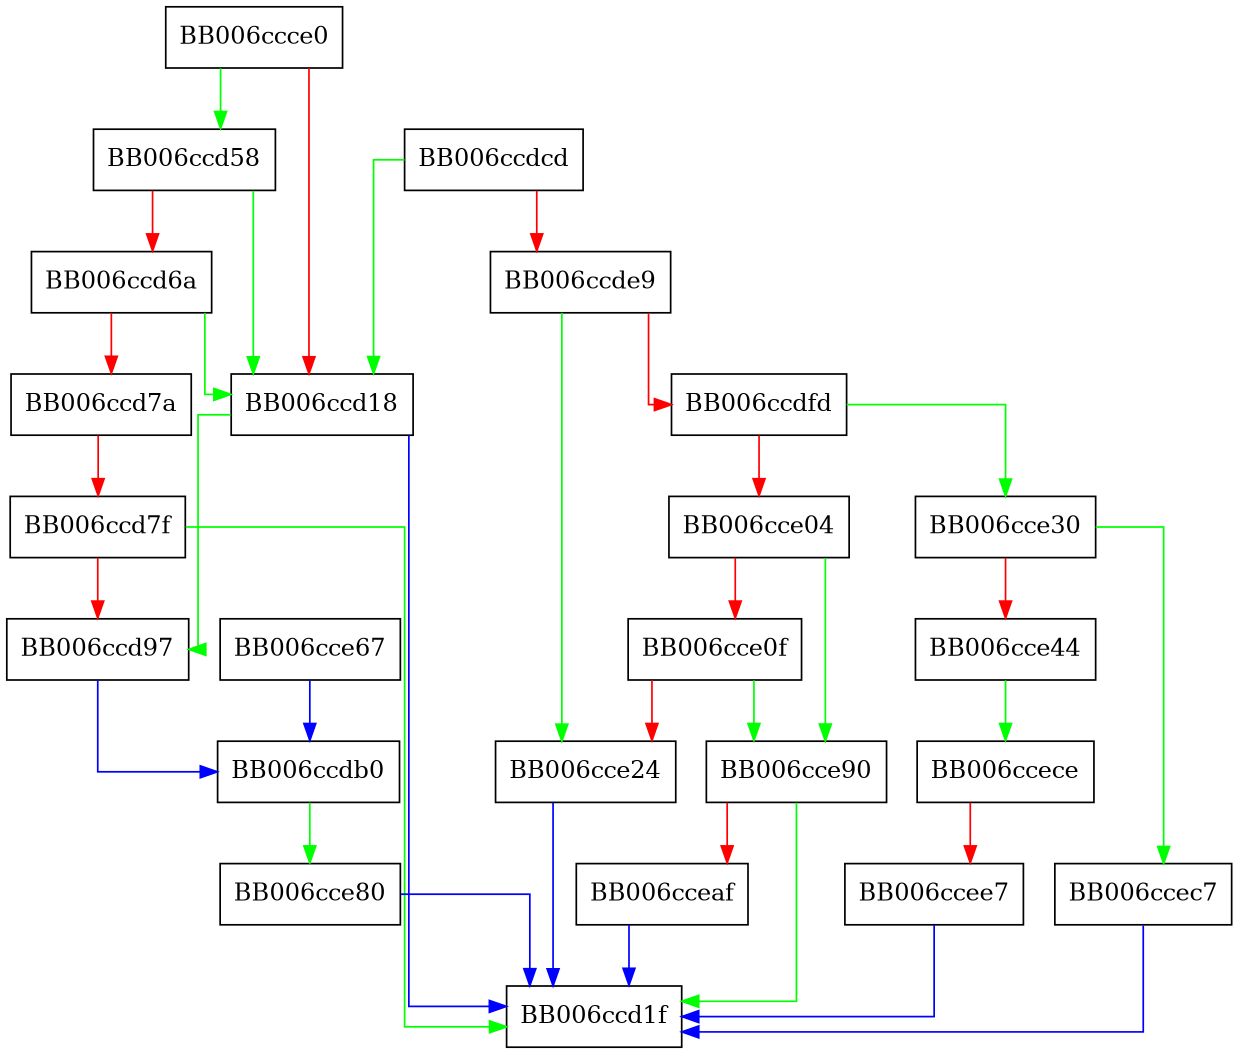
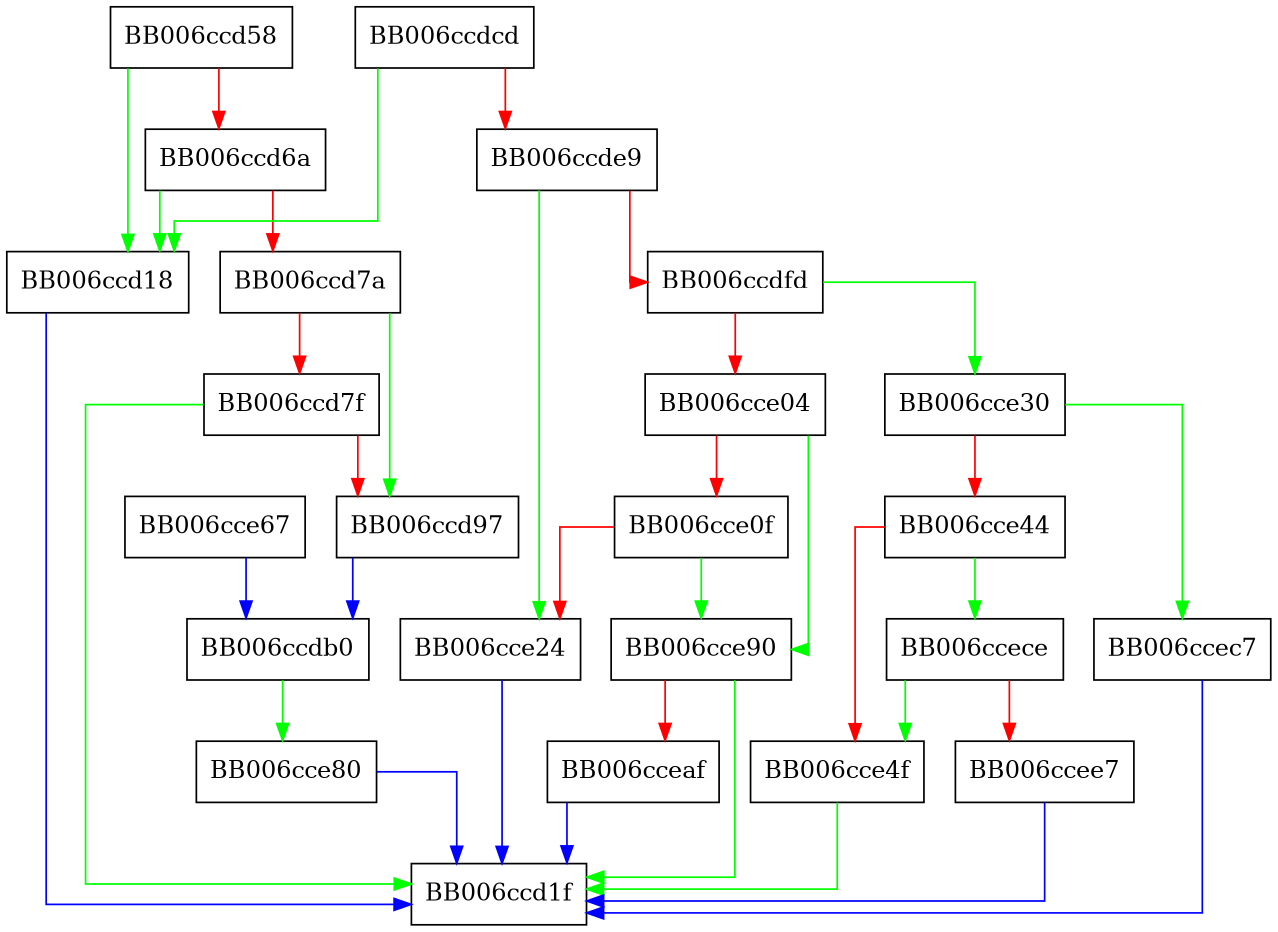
node "BB006ccce0": removed
edge "BB006ccd18" -> "BB006ccd97": now "BB006ccd7a" -> "BB006ccd97"
node "BB006cce4f": added
